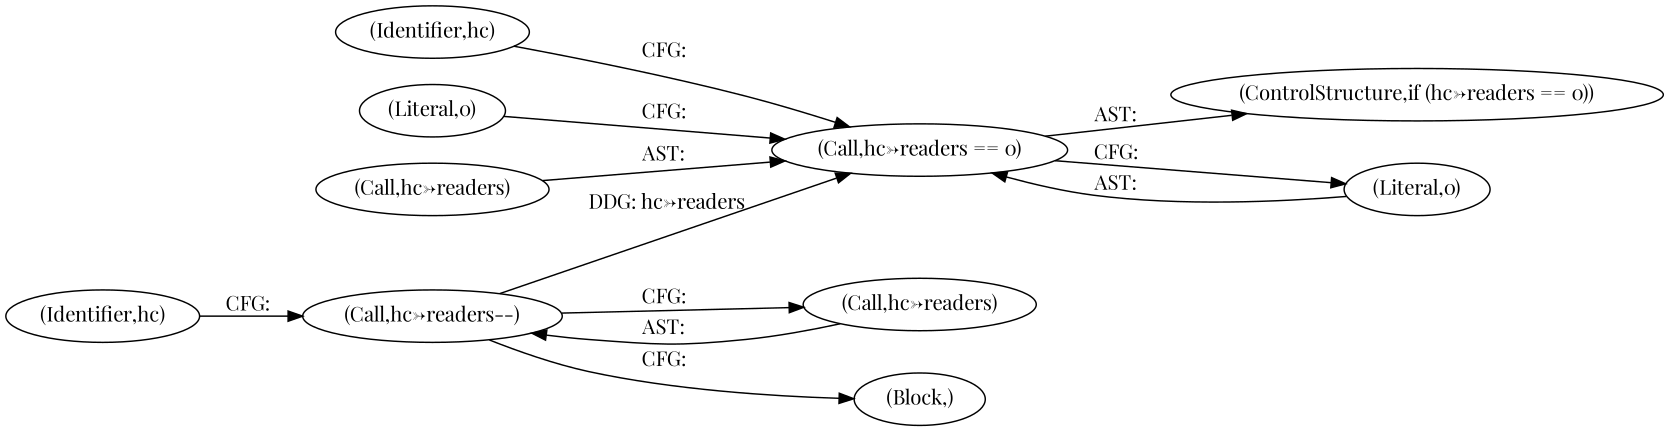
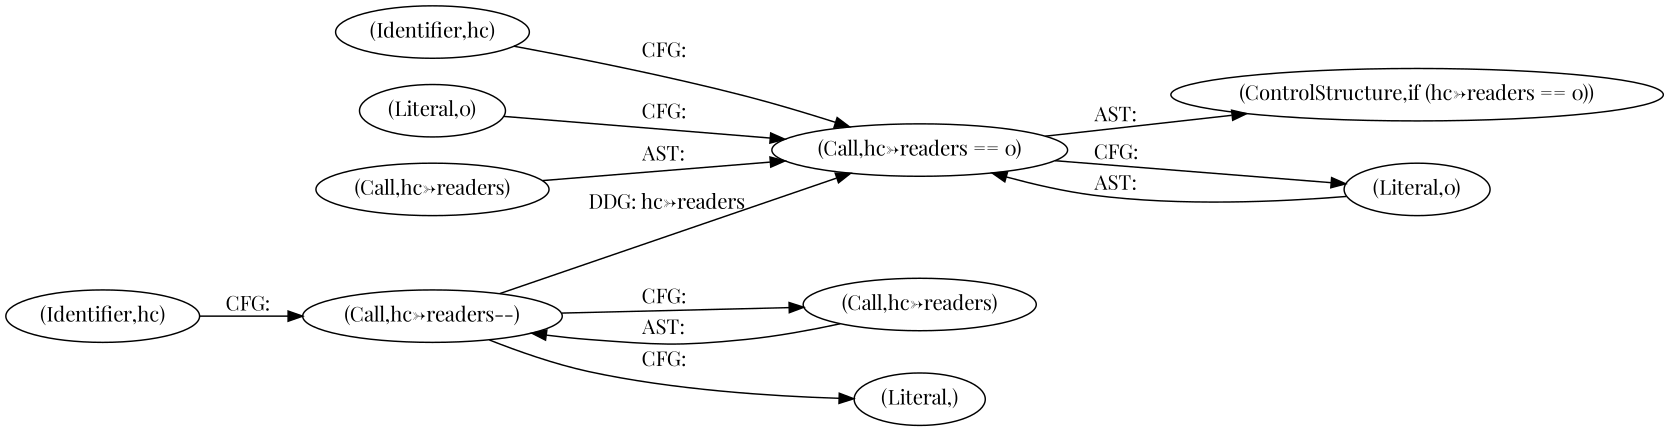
node "(Block,)": label "(Block,)" -> "(Literal,)"
